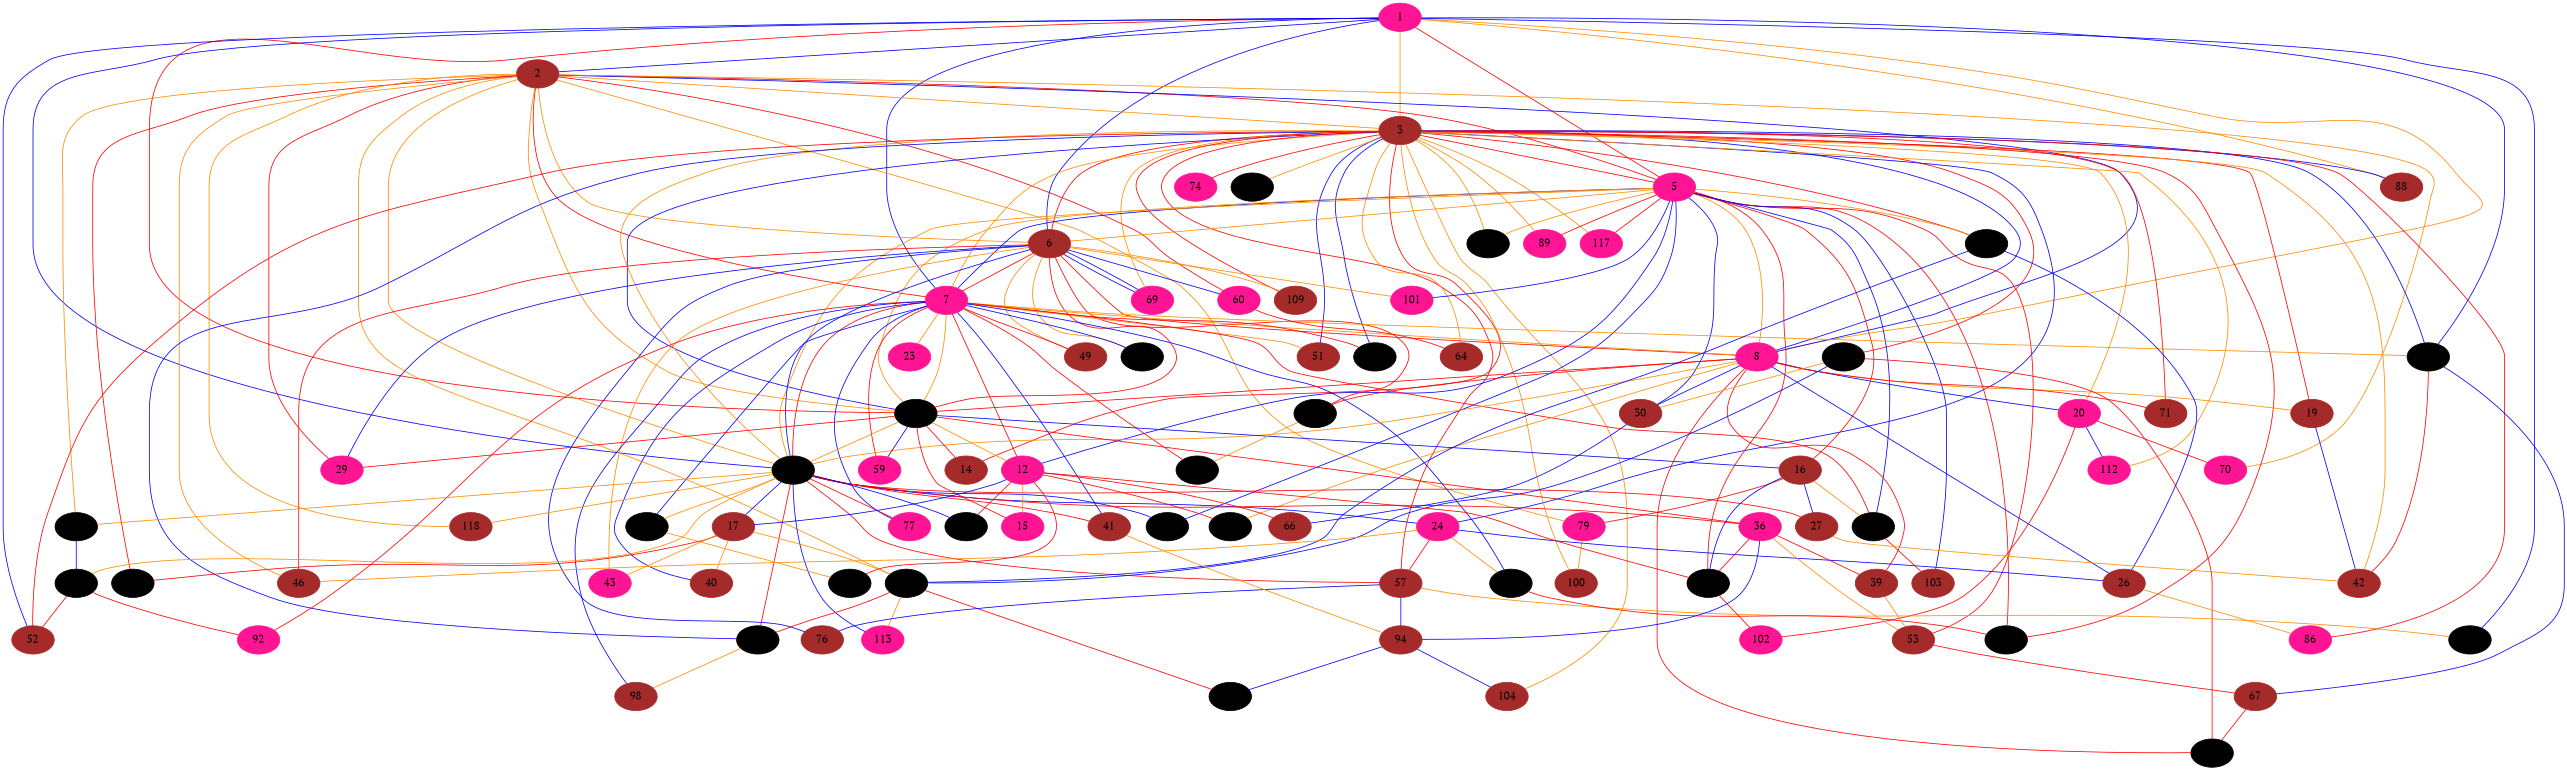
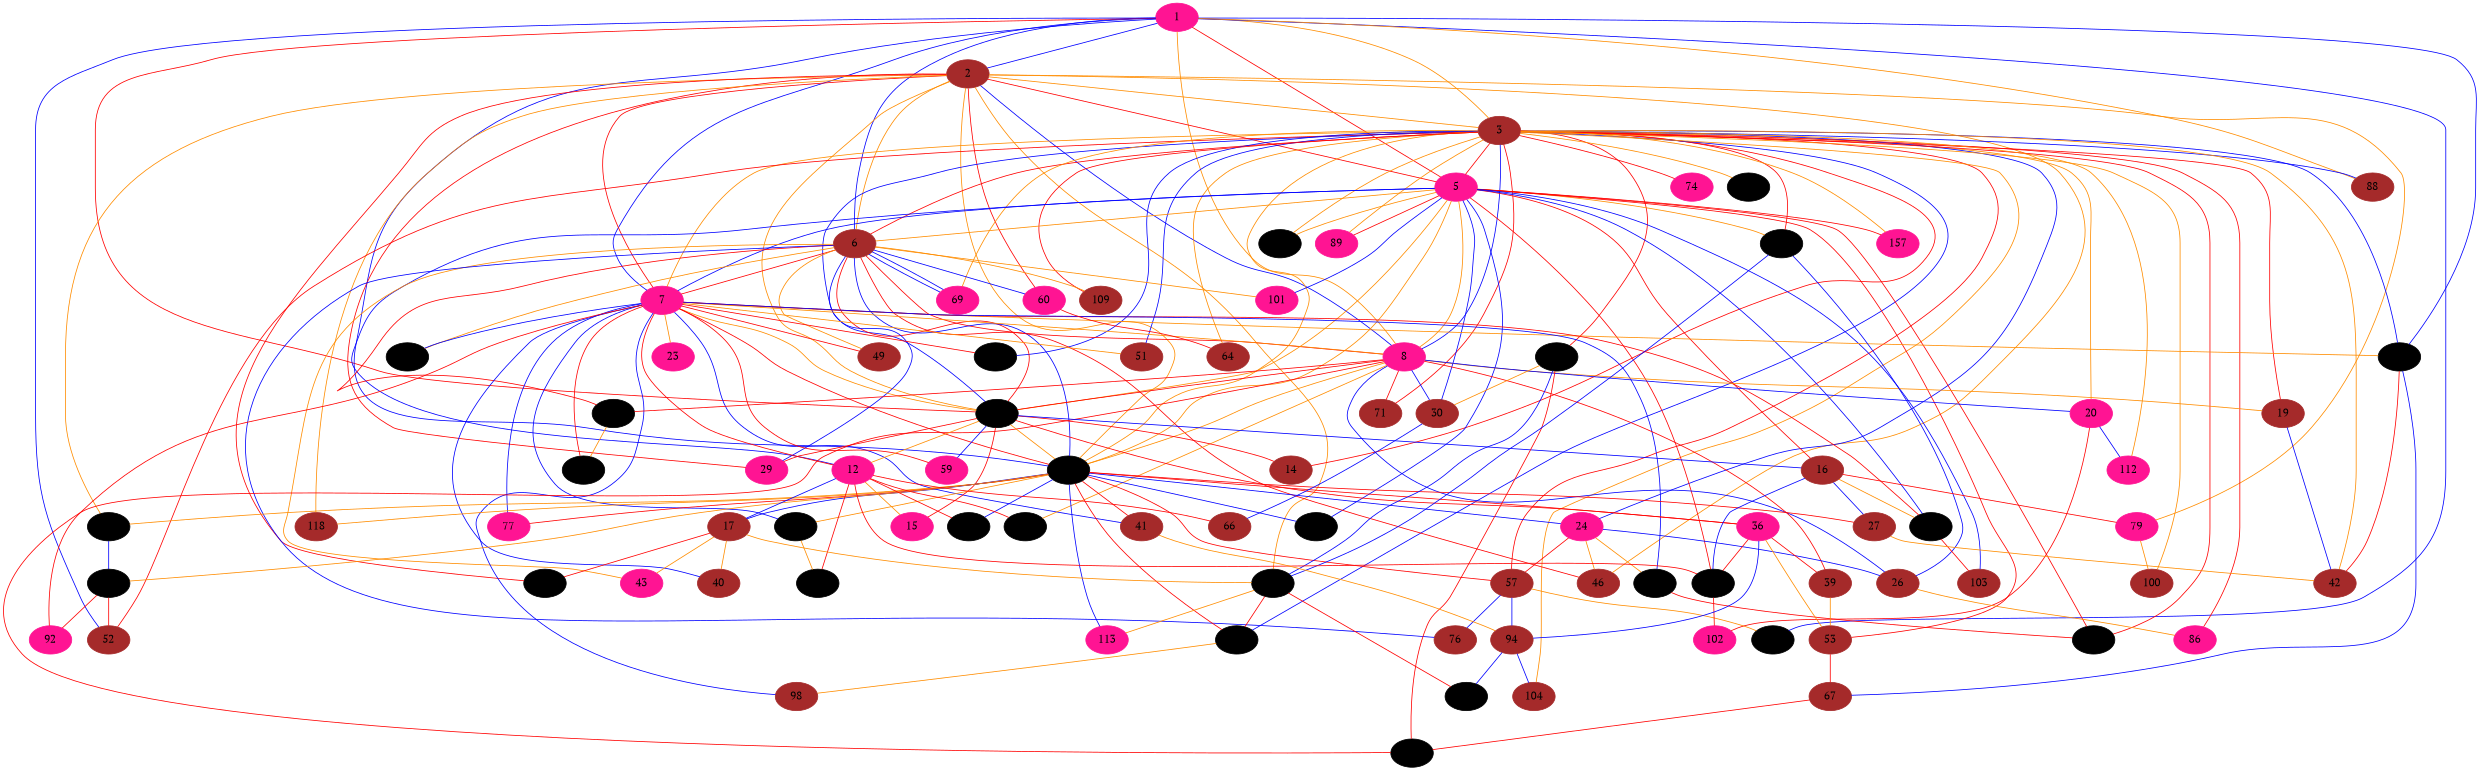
node "117": label "117" -> "157"
node "70": removed
